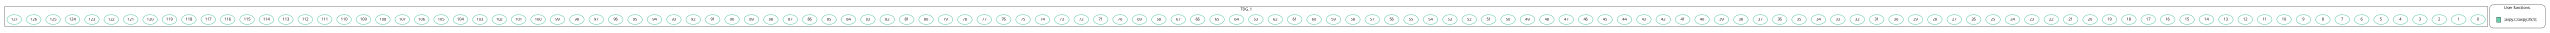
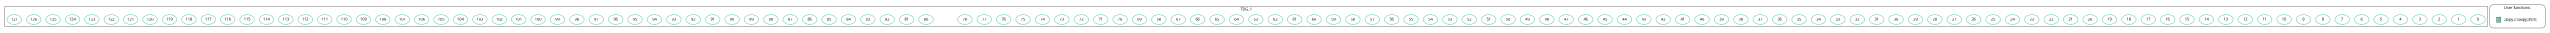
node "79": removed
